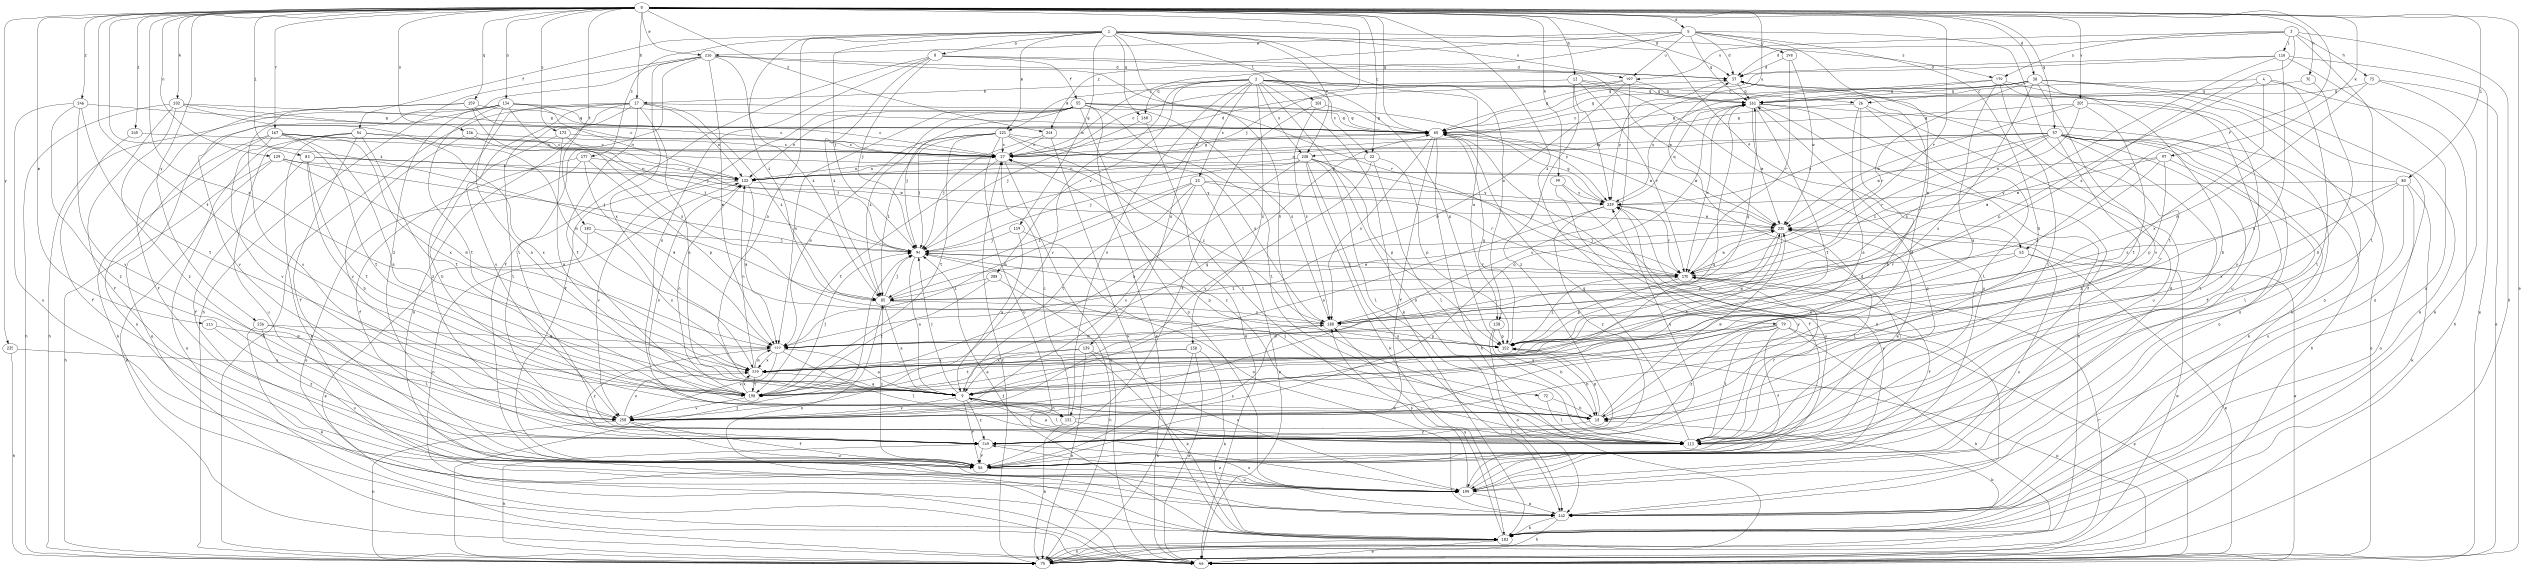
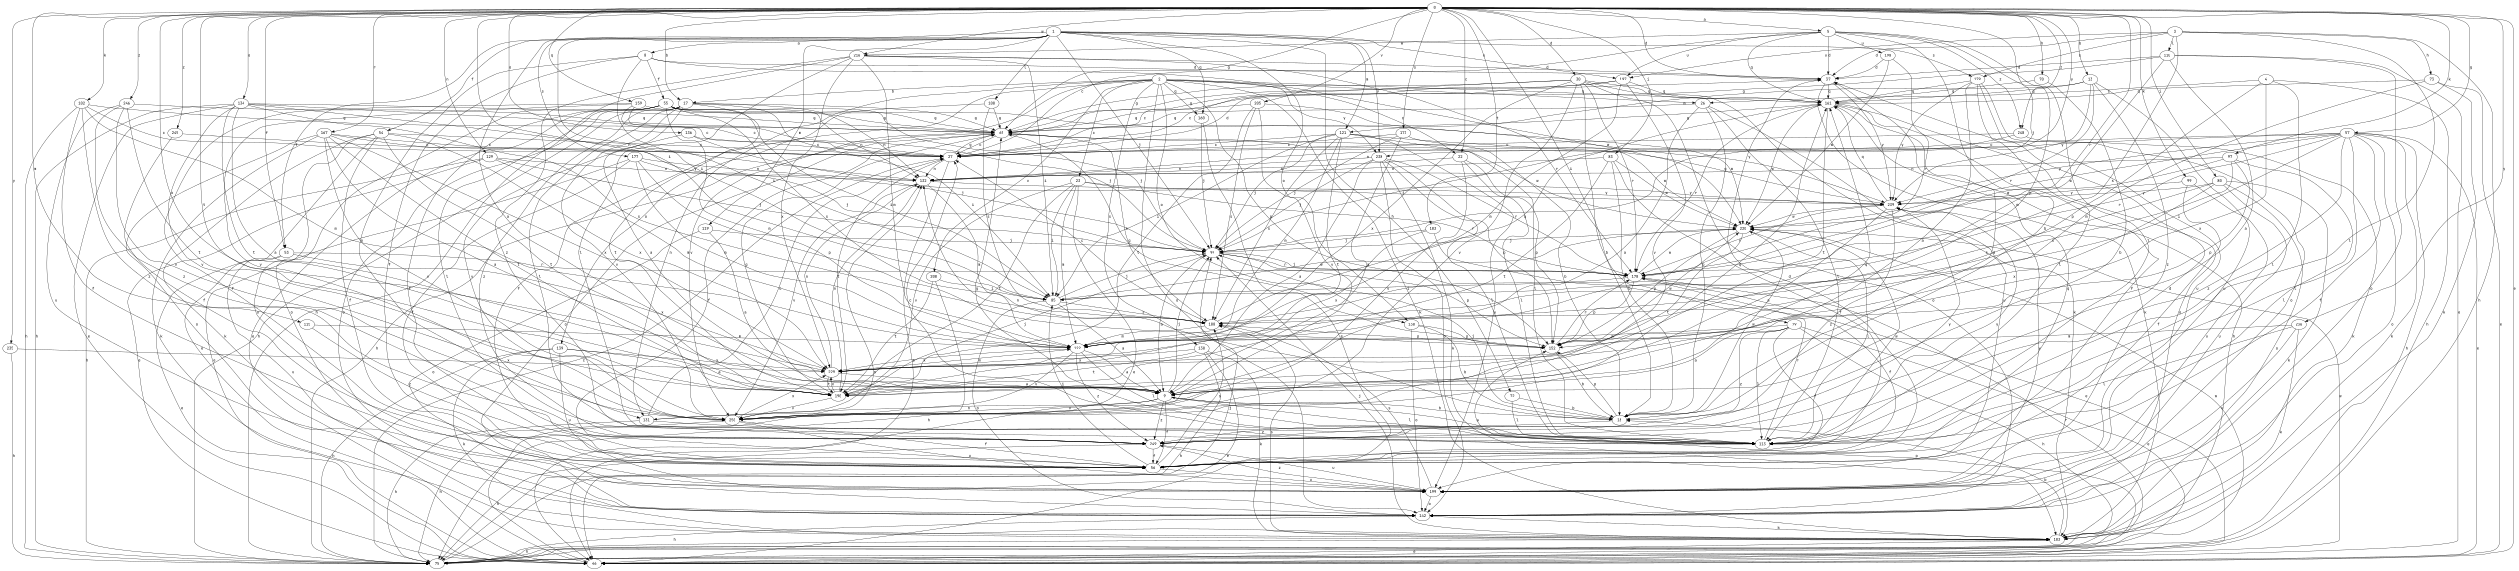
edge "8" -> "94": now "177" -> "94"
edge "152" -> "170": label "i" -> "r"
